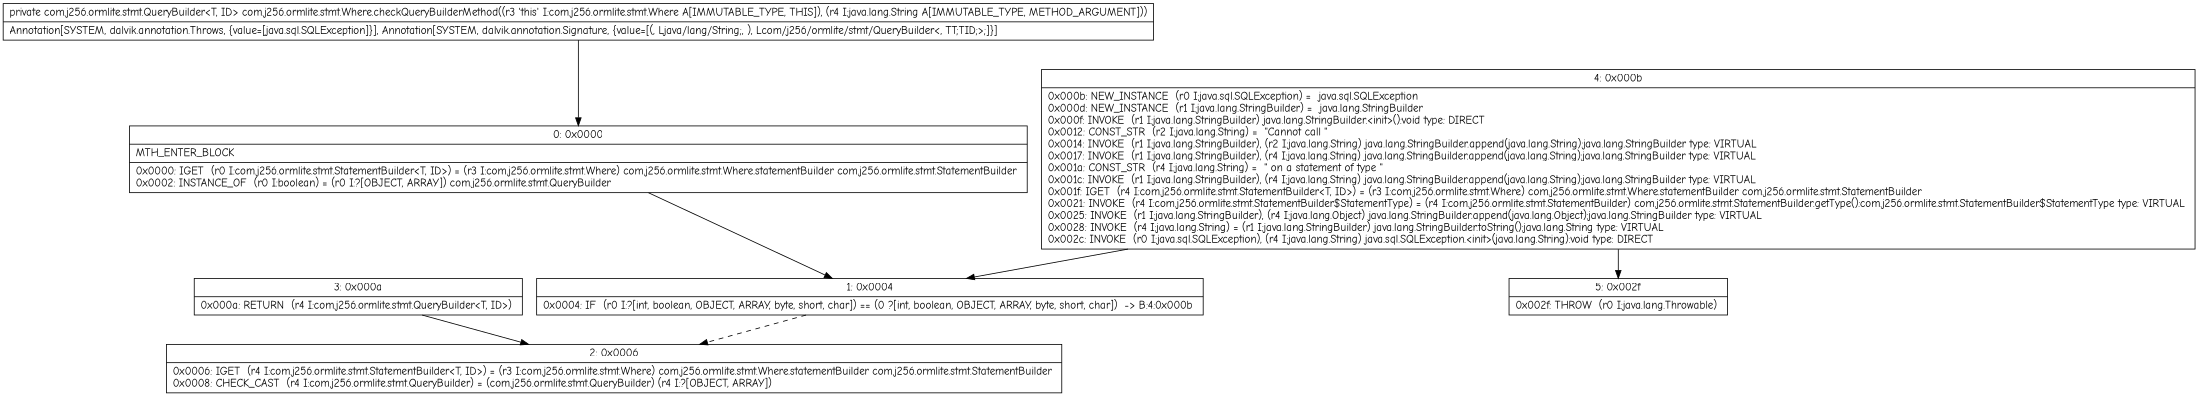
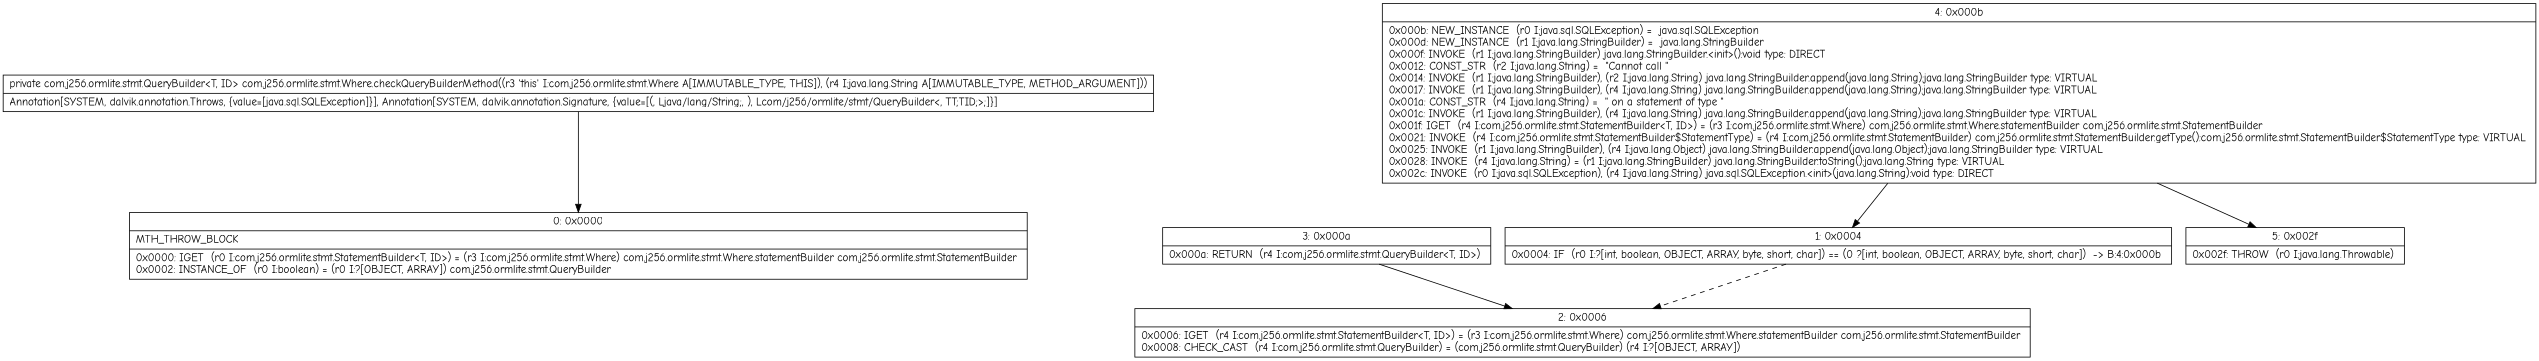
node "0: 0x0000": text "MTH_ENTER_BLOCK" -> "MTH_THROW_BLOCK"
edge "0: 0x0000" -> "1: 0x0004": removed
